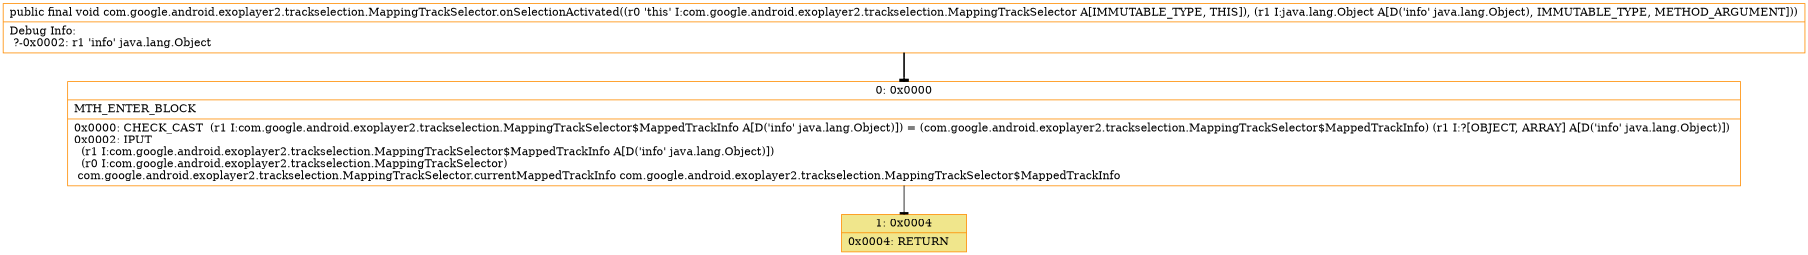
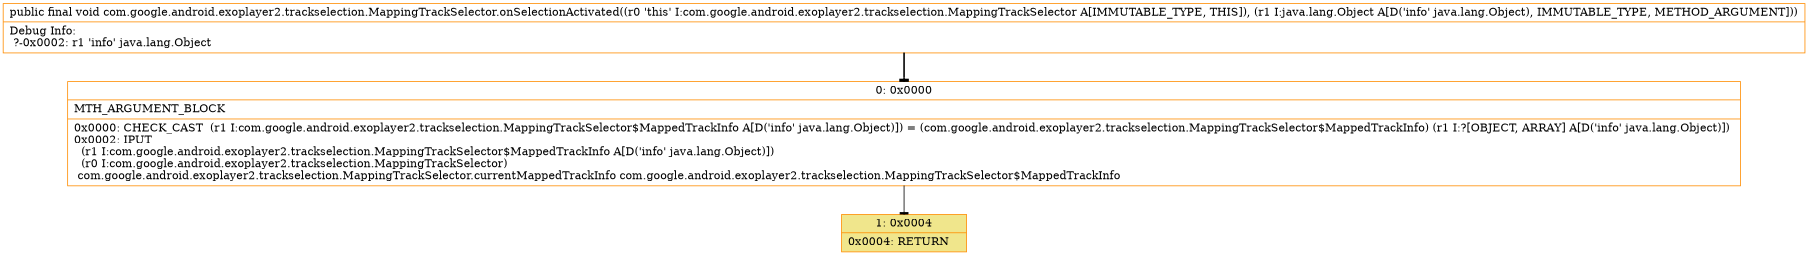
node "0: 0x0000": text "MTH_ENTER_BLOCK" -> "MTH_ARGUMENT_BLOCK"
